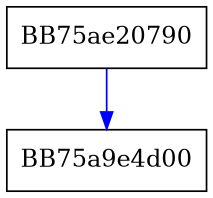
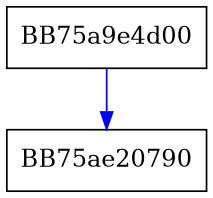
edge "BB75ae20790" -> "BB75a9e4d00": reversed
